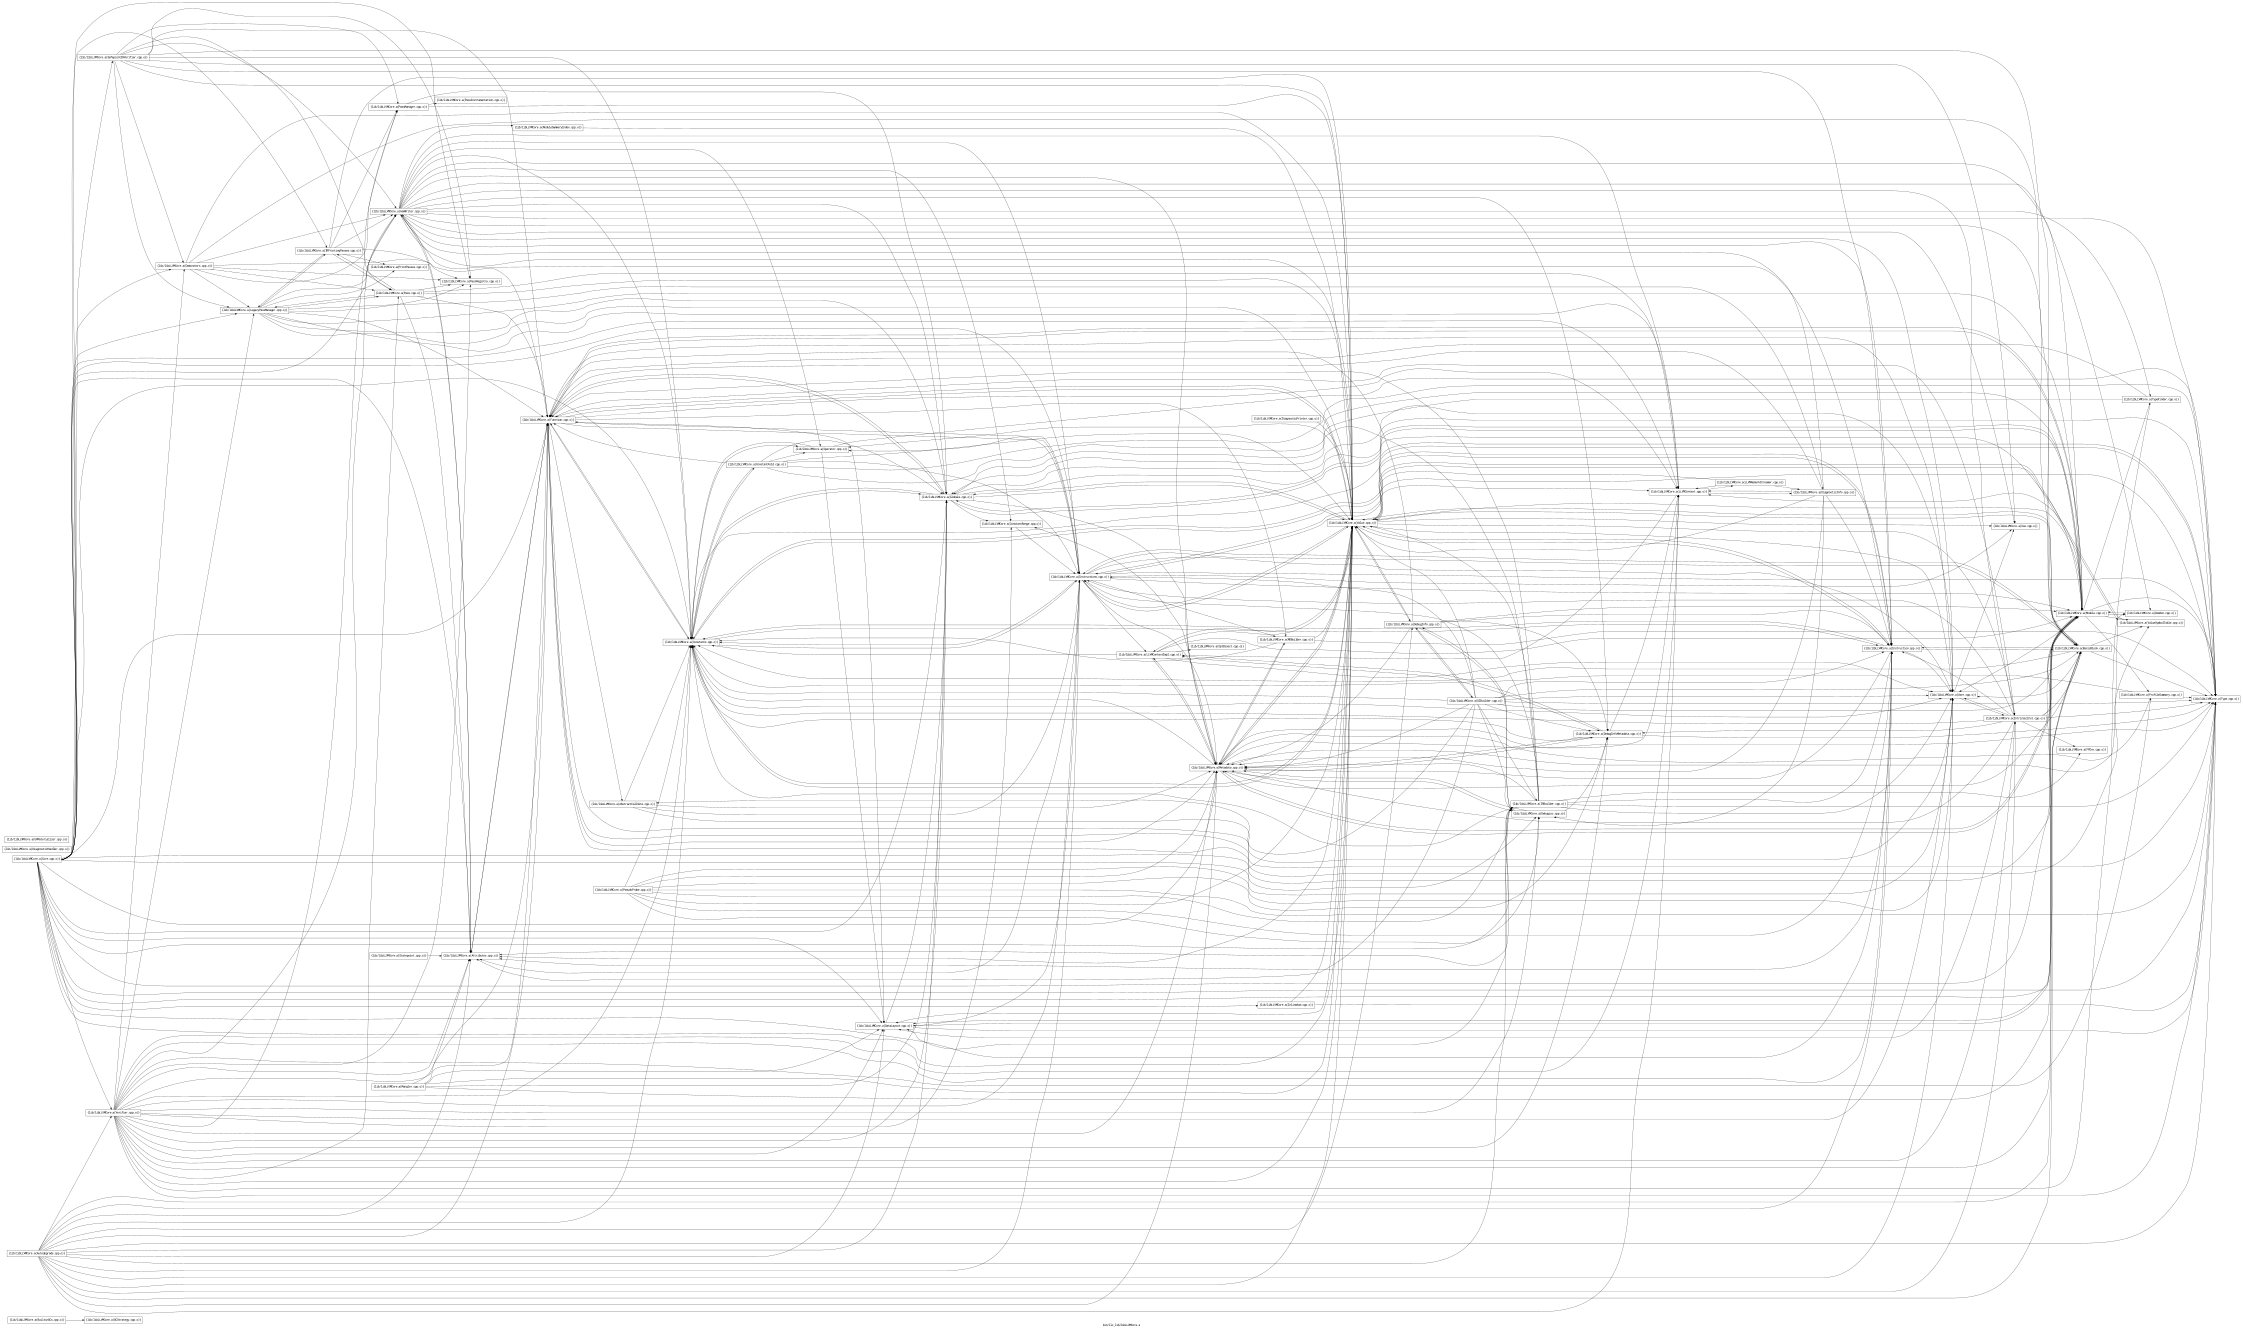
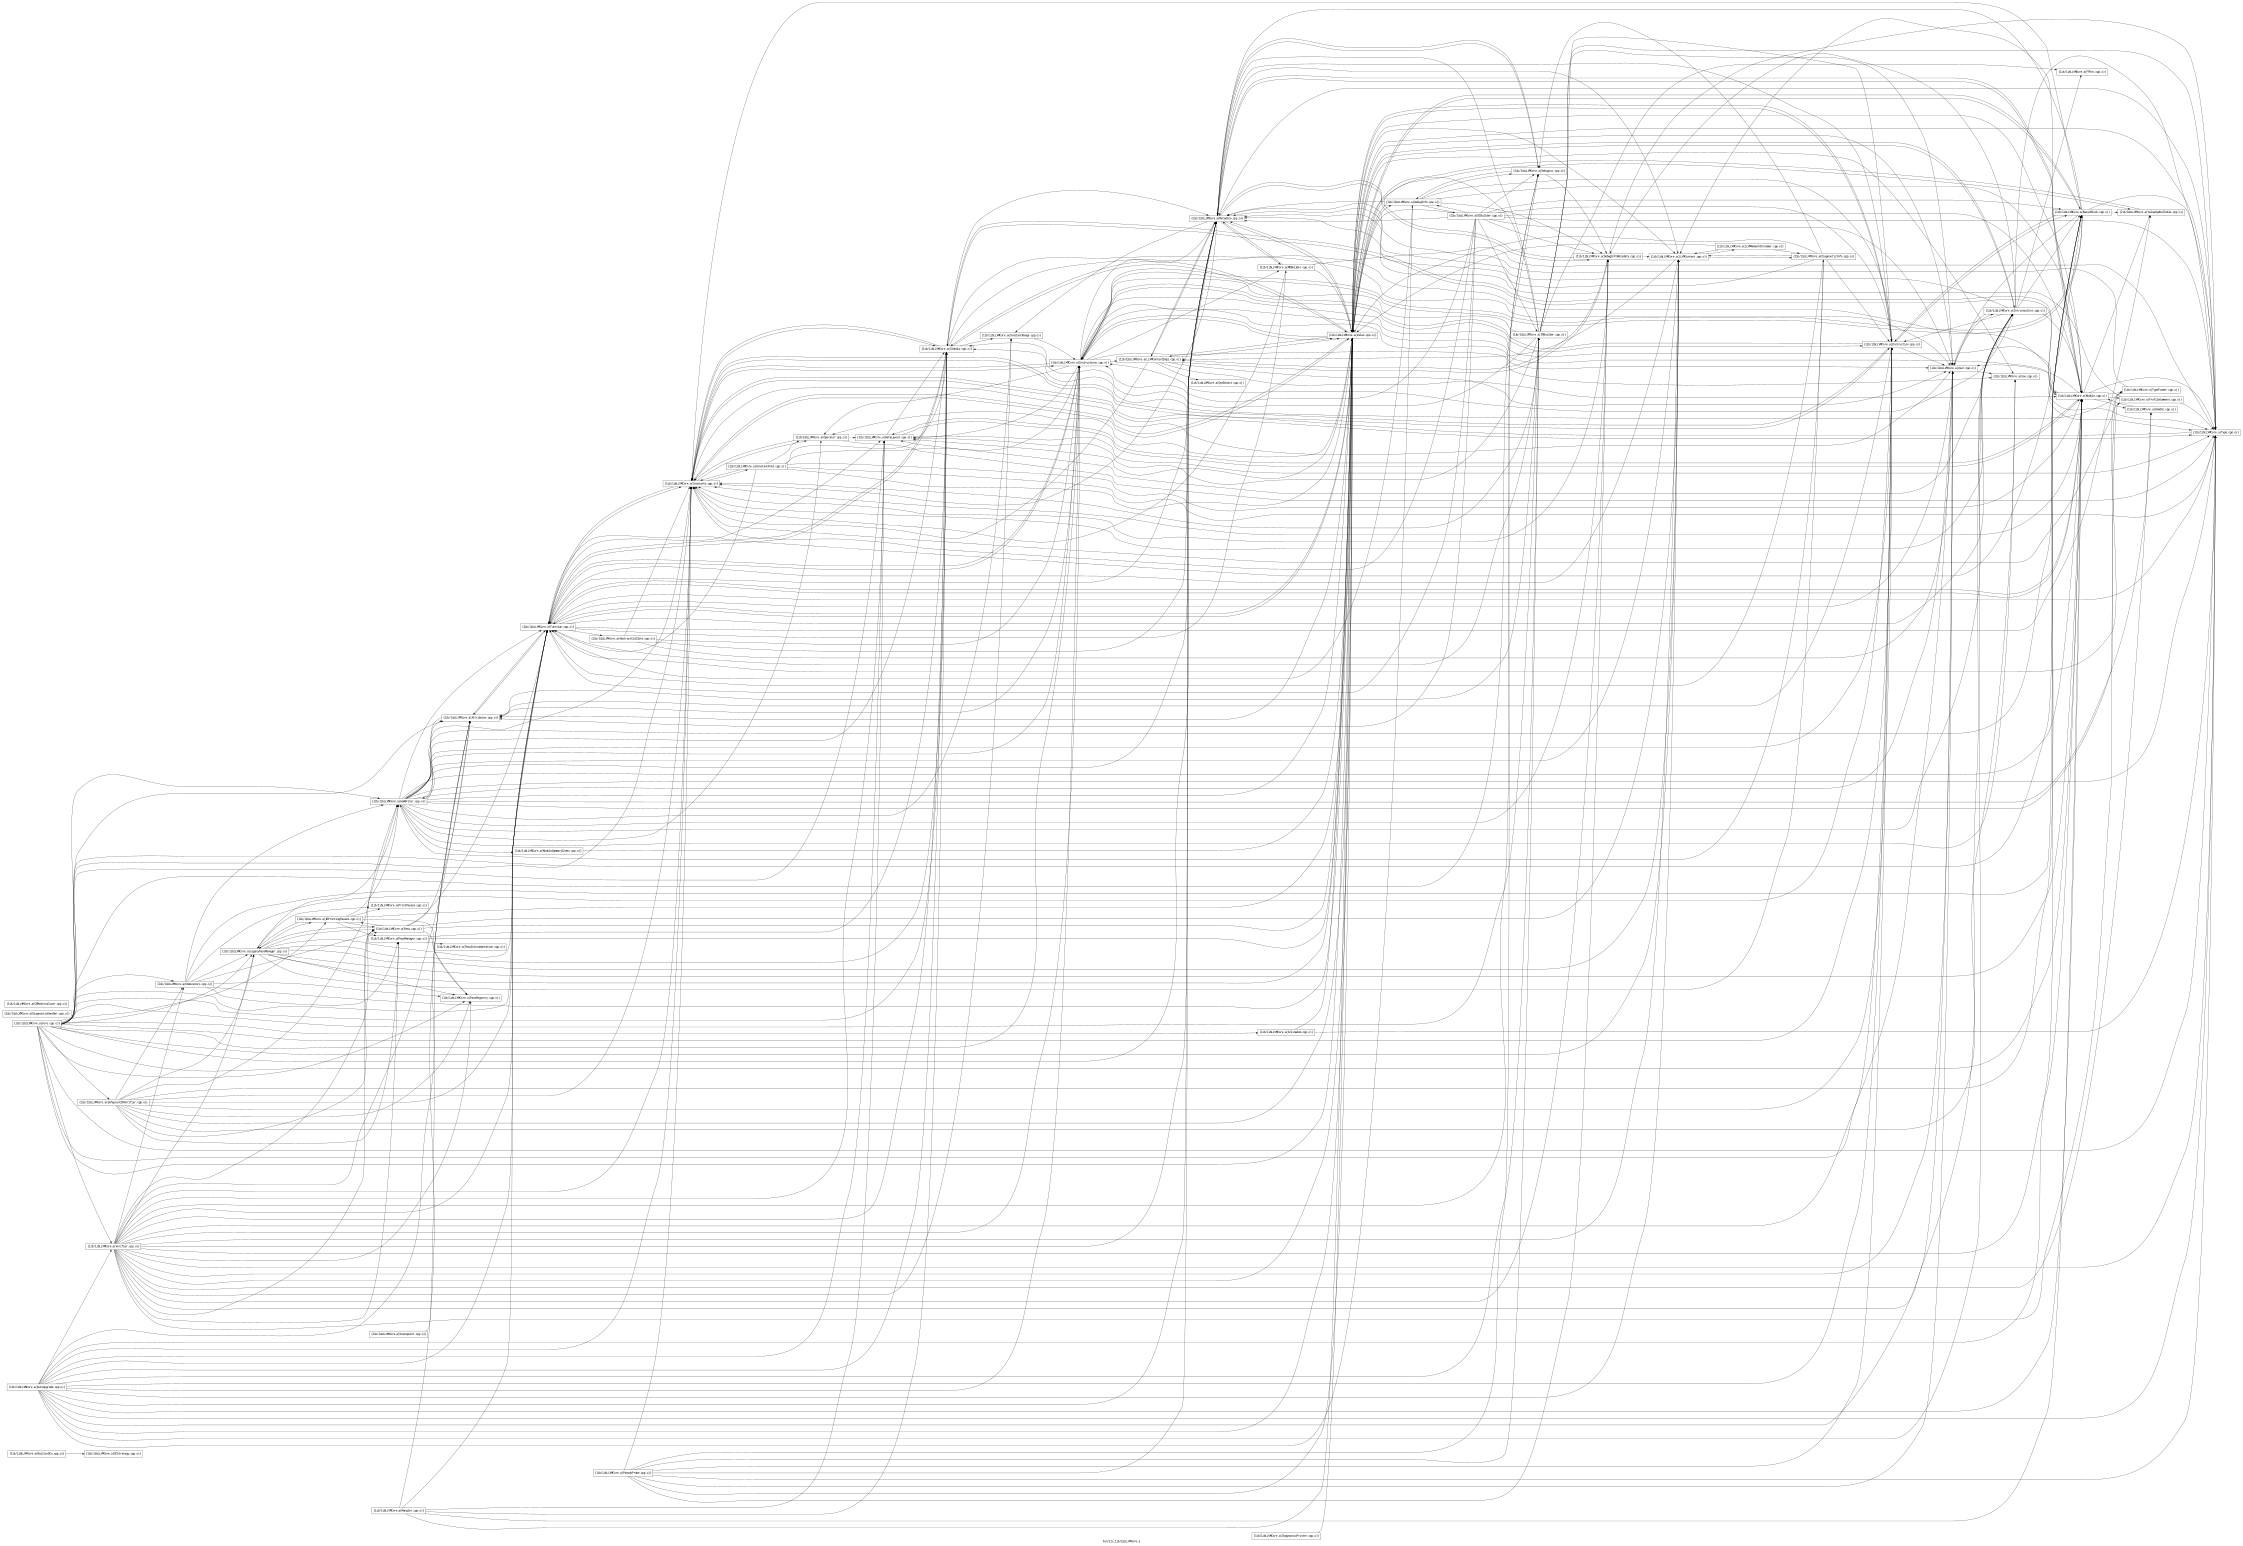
edge "{lib/libLLVMCore.a(IntrinsicInst.cpp.o)}" -> "{lib/libLLVMCore.a(Value.cpp.o)}": added
edge "{lib/libLLVMCore.a(DIBuilder.cpp.o)}" -> "{lib/libLLVMCore.a(AbstractCallSite.cpp.o)}": now "{lib/libLLVMCore.a(DIBuilder.cpp.o)}" -> "{lib/libLLVMCore.a(Function.cpp.o)}"
